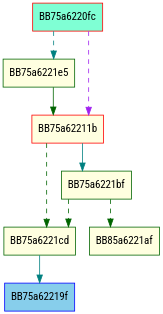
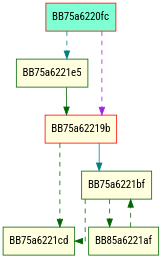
node "BB75a62211b": label "BB75a62211b" -> "BB75a62219b"
edge "BB85a6221af" -> "BB75a6221bf": added
node "BB75a62219f": removed
